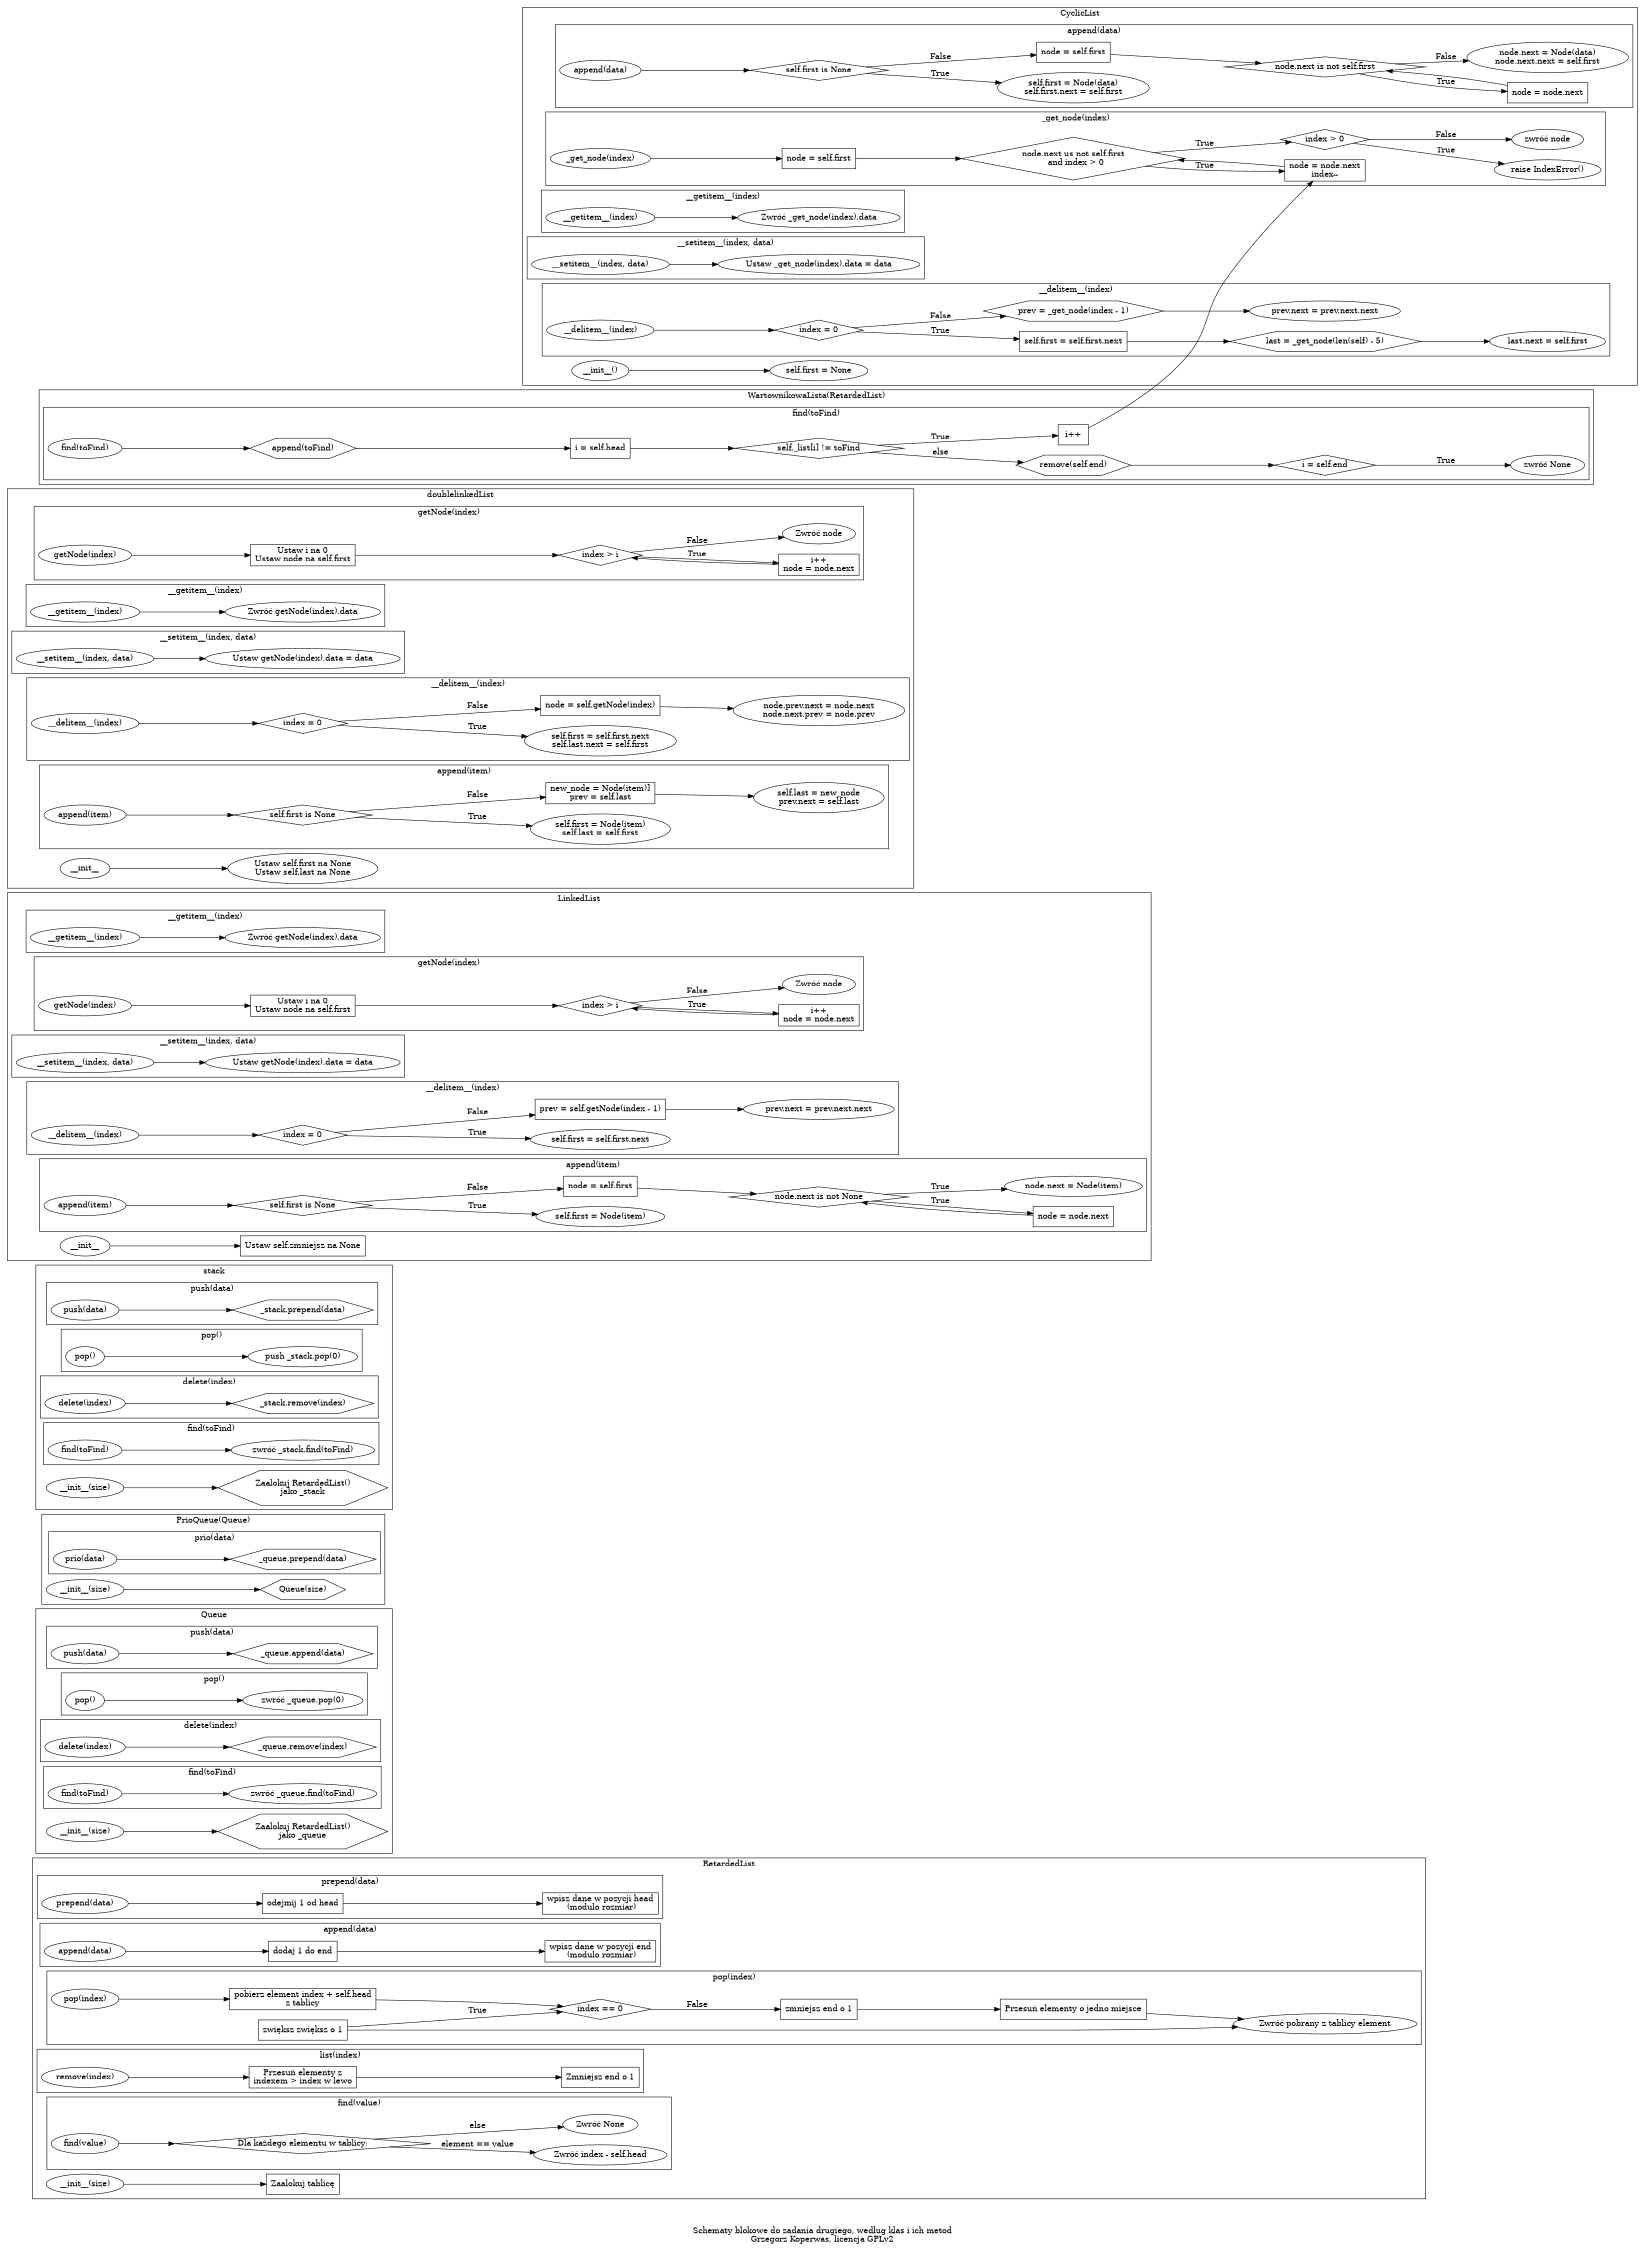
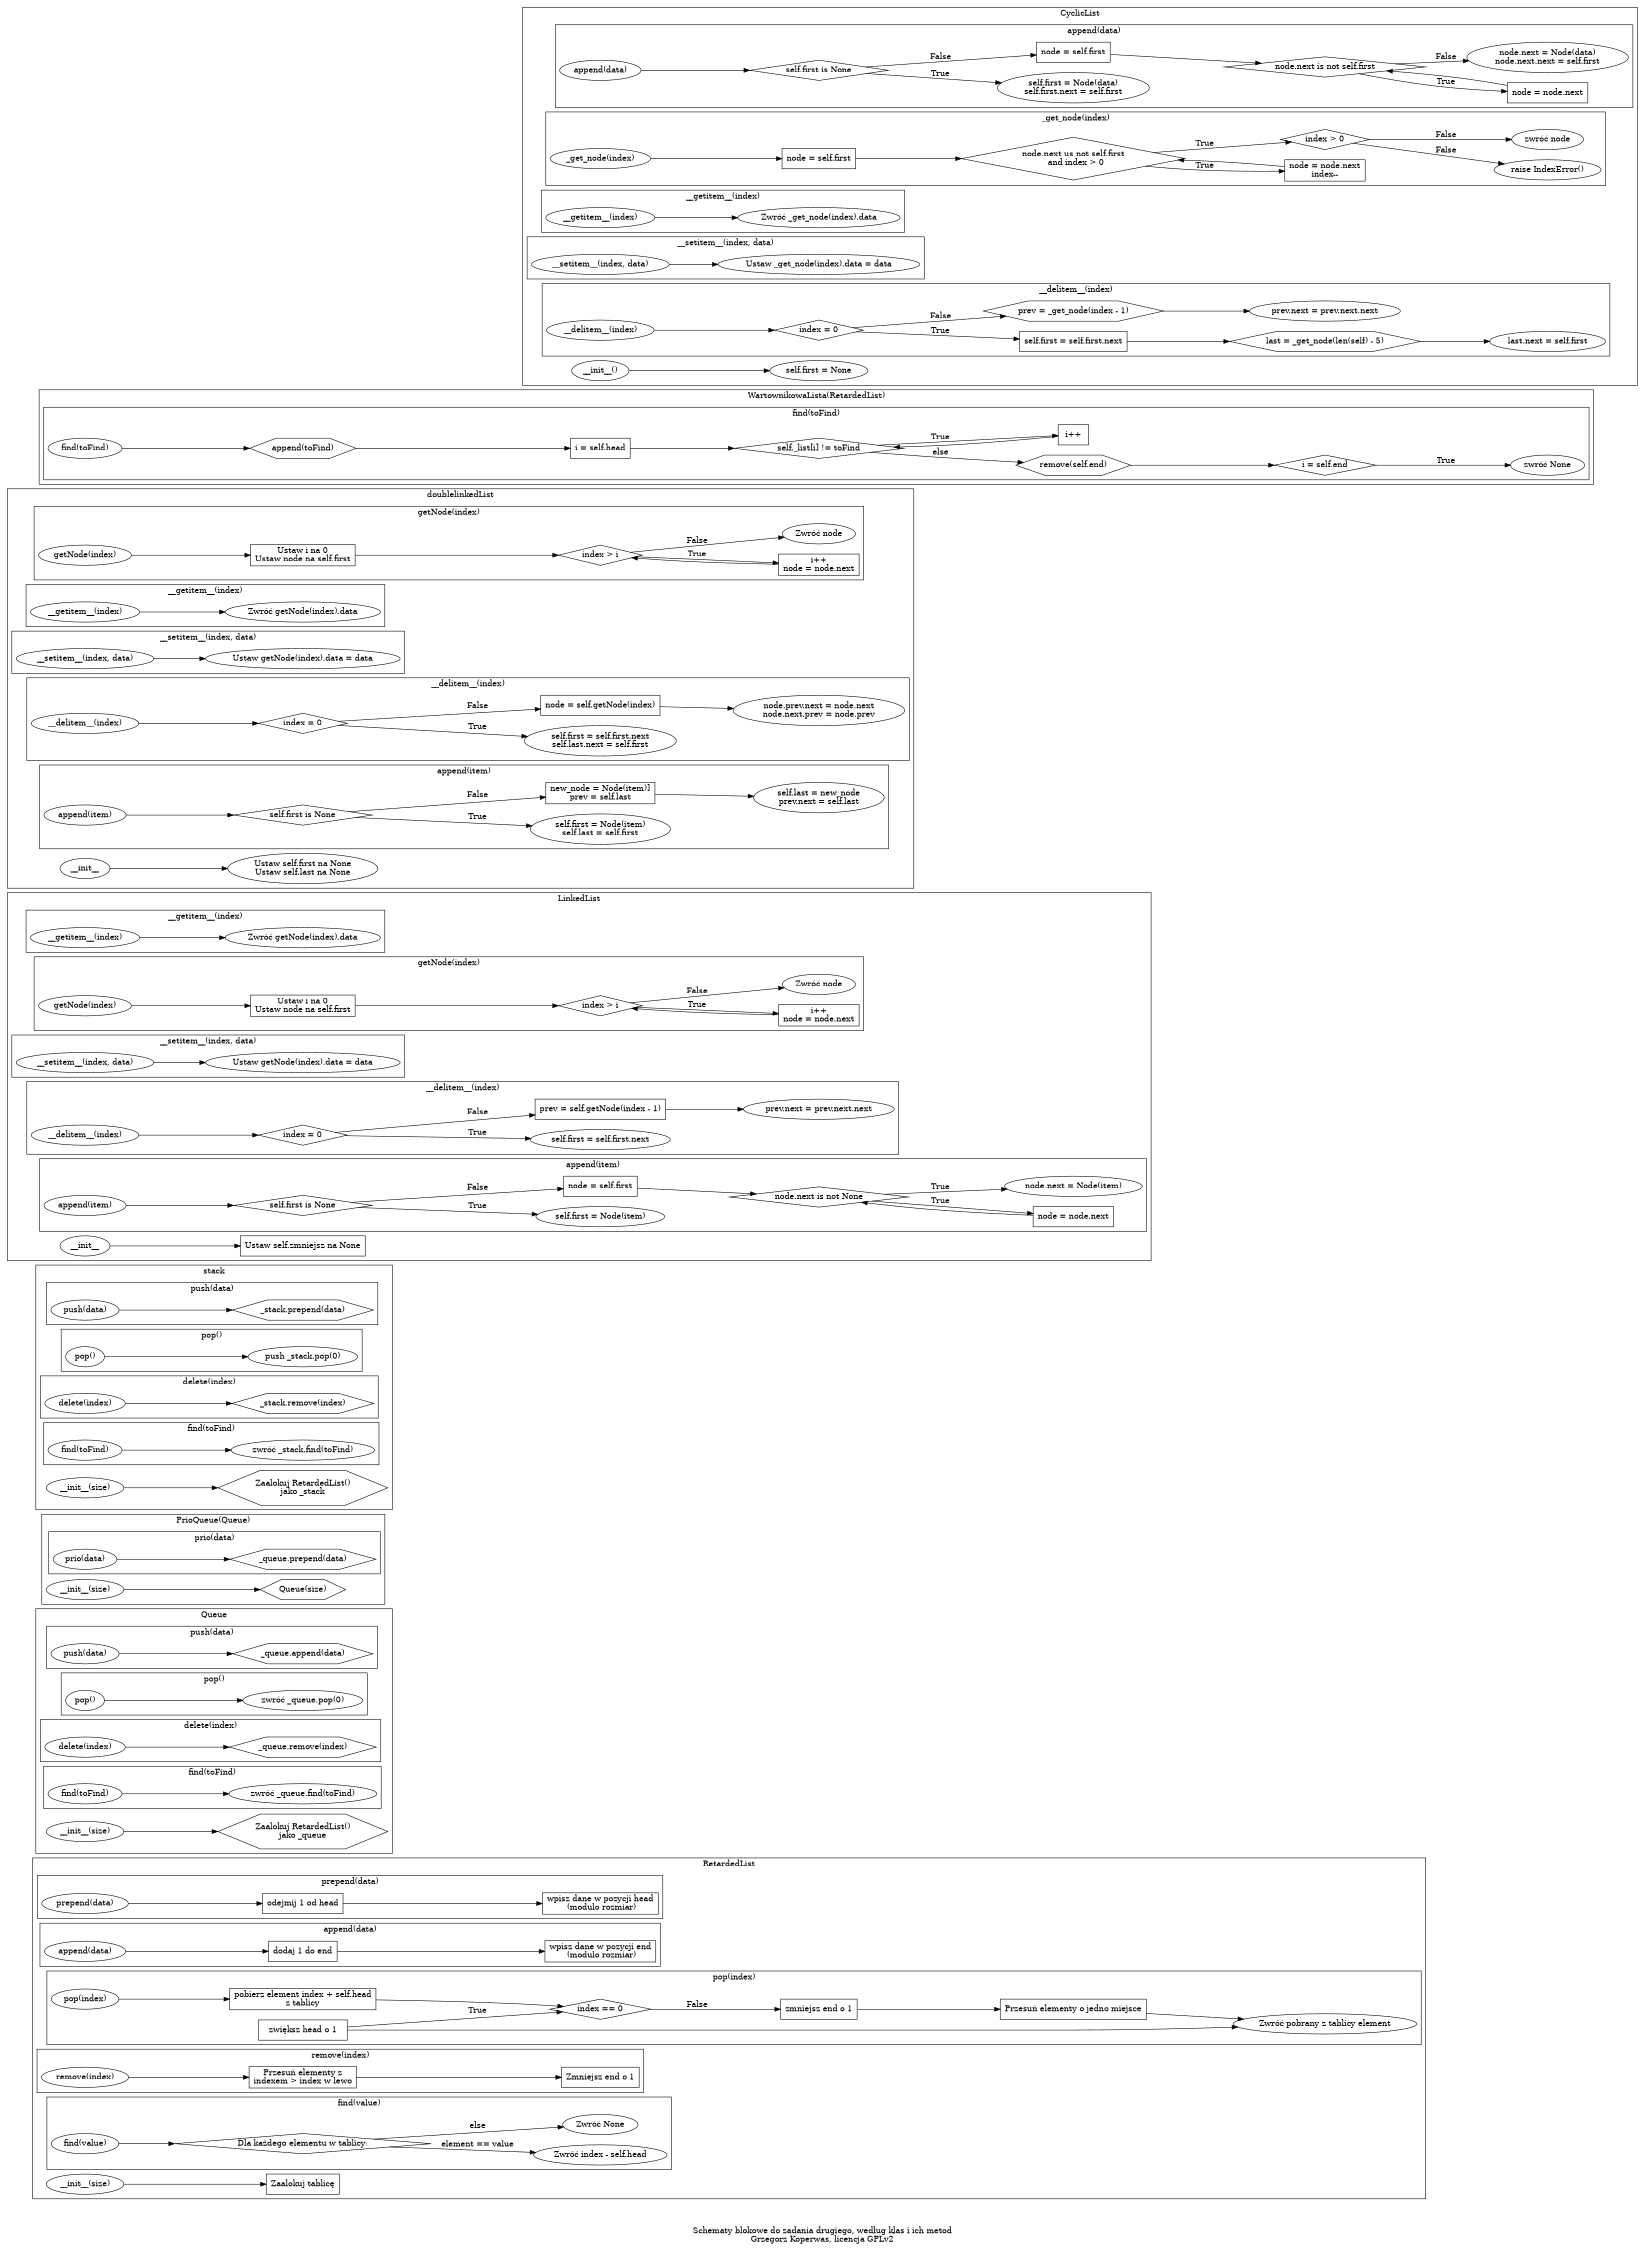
edge "index > 0" -> "raise IndexError()": label "True" -> "False"
edge "i++" -> "node = node.next index--": now "i++" -> "self._list[i] != toFind"
node "zwiększ zwiększ o 1": label "zwiększ zwiększ o 1" -> "zwiększ head o 1"
cluster "list(index)": label "list(index)" -> "remove(index)"
